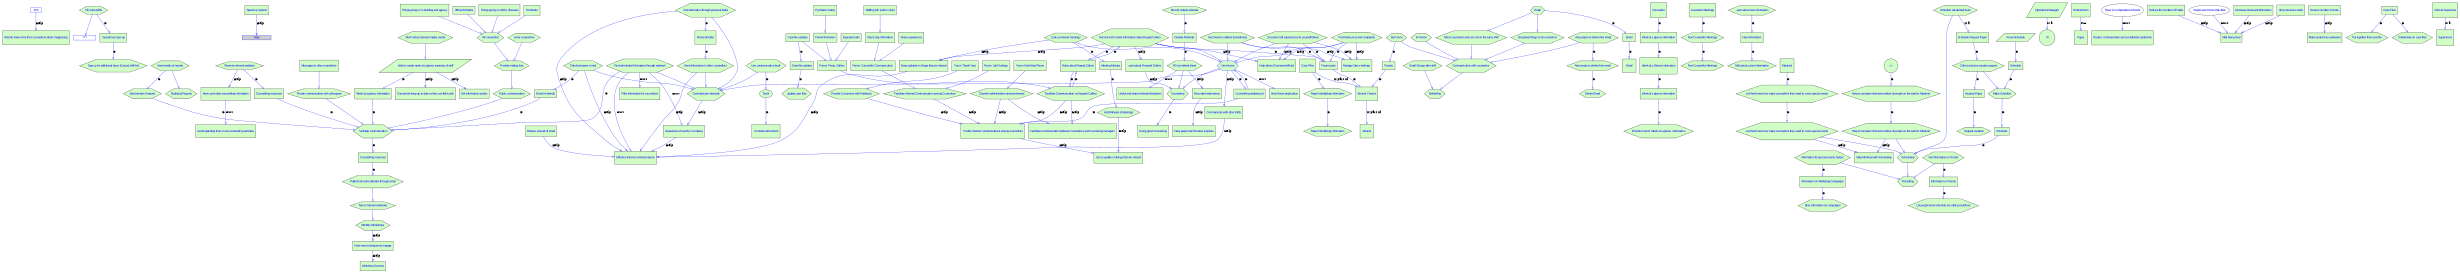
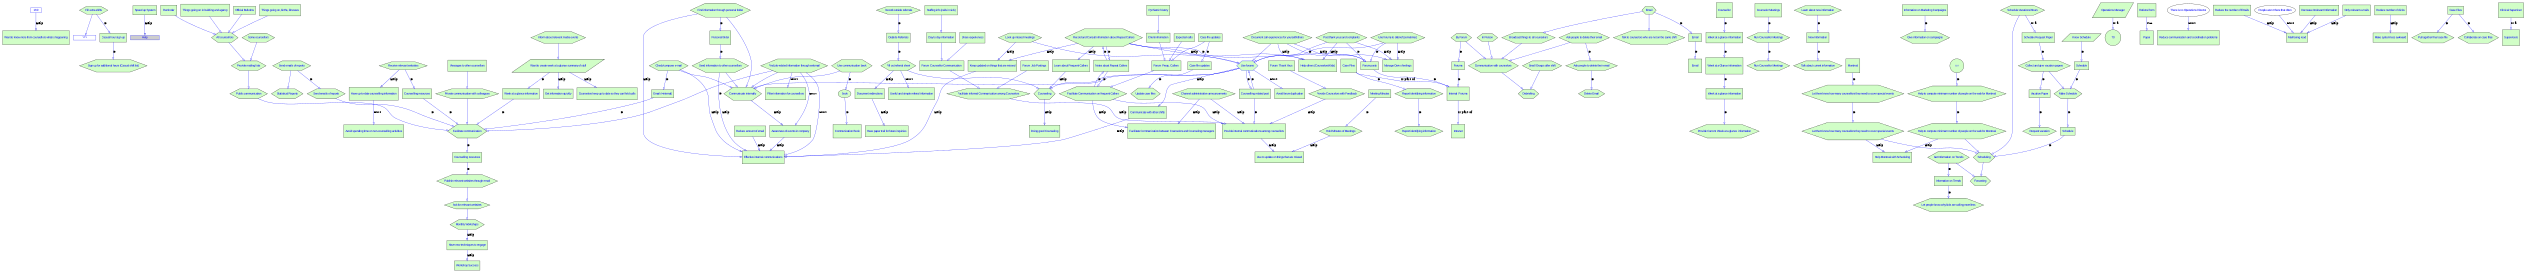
edge "Look up missed meetings" -> "Meeting Minutes": removed, label "D"
edge "Talk to counselors who are not on the same shift" -> "Communication with counselors": removed
node "Forum  Kids Help Phone": removed
edge "Counseling" -> "Doing good Counseling": label "D" -> "Help"
node "Information for special events, factors": removed
